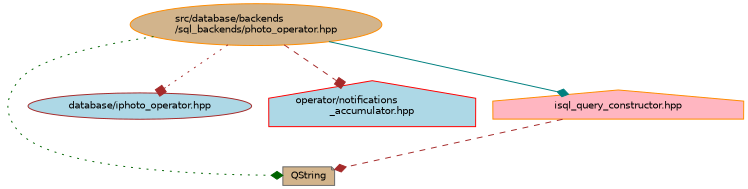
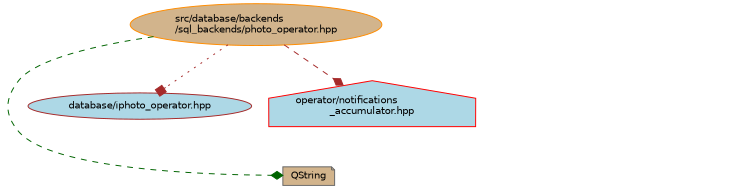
edge "src/database/backends /sql_backends/photo_operator.hpp" -> "operator/notifications _accumulator.hpp": arrowhead box -> diamond
node "isql_query_constructor.hpp": removed
edge "src/database/backends /sql_backends/photo_operator.hpp" -> "QString": style dotted -> dashed
